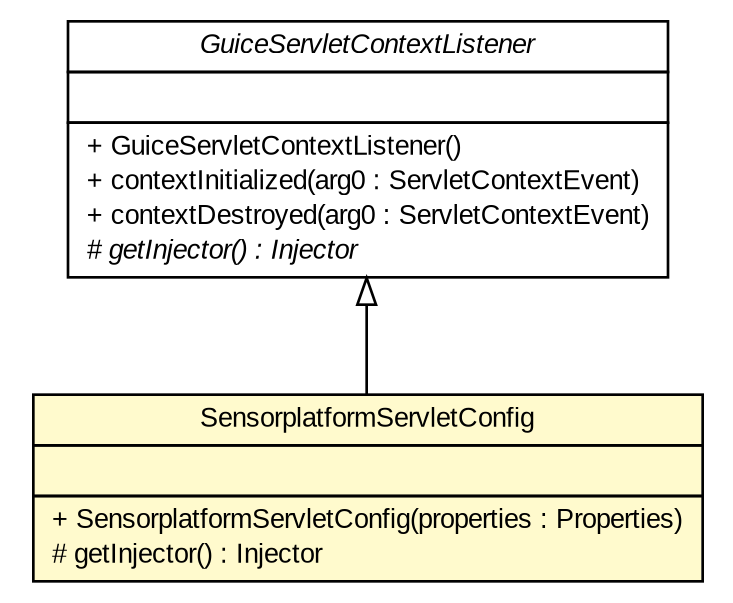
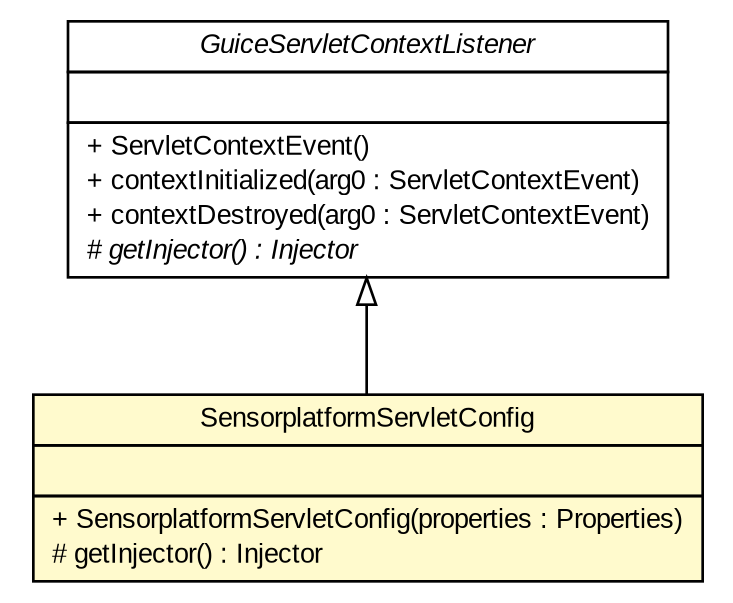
node "GuiceServletContextListener": text "+ GuiceServletContextListener()" -> "+ ServletContextEvent()"
